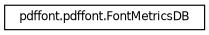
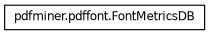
node "pdffont.pdffont.FontMetricsDB": label "pdffont.pdffont.FontMetricsDB" -> "pdfminer.pdffont.FontMetricsDB"
